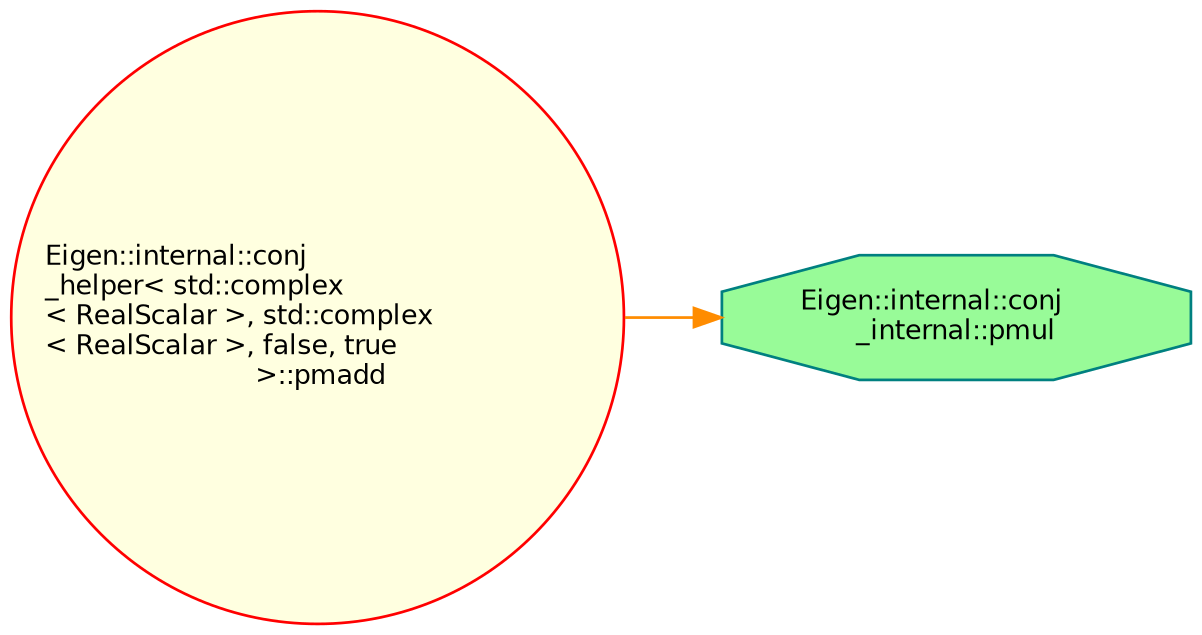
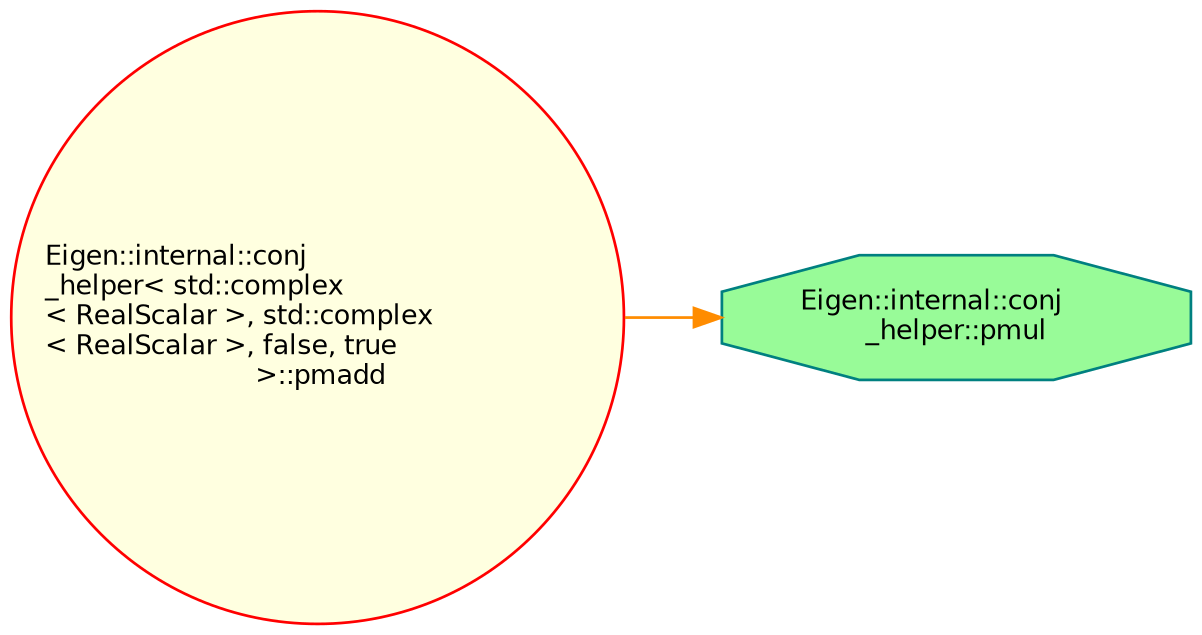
node "Eigen::internal::conj _internal::pmul": label "Eigen::internal::conj _internal::pmul" -> "Eigen::internal::conj _helper::pmul"
